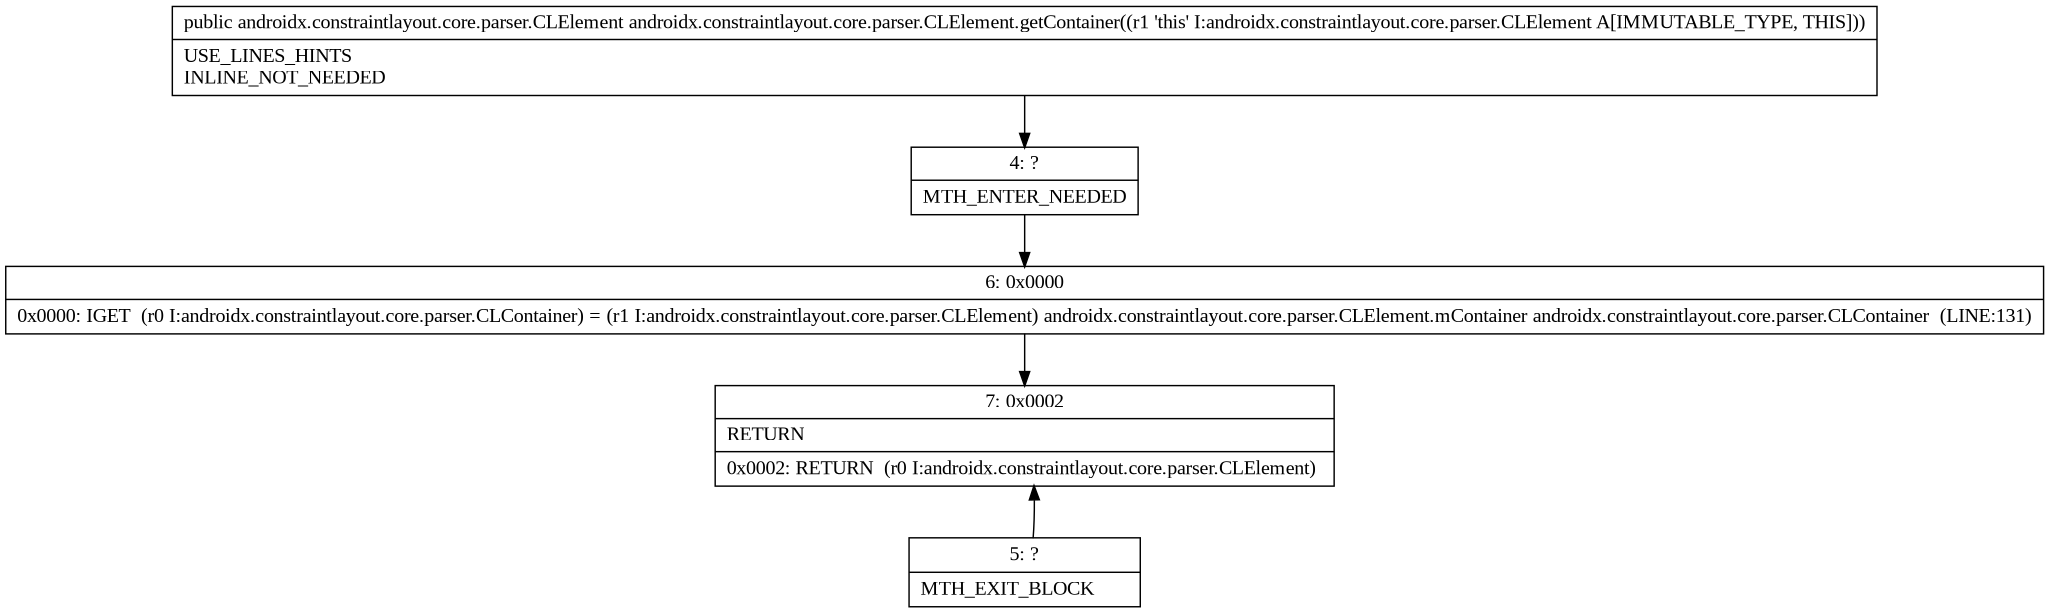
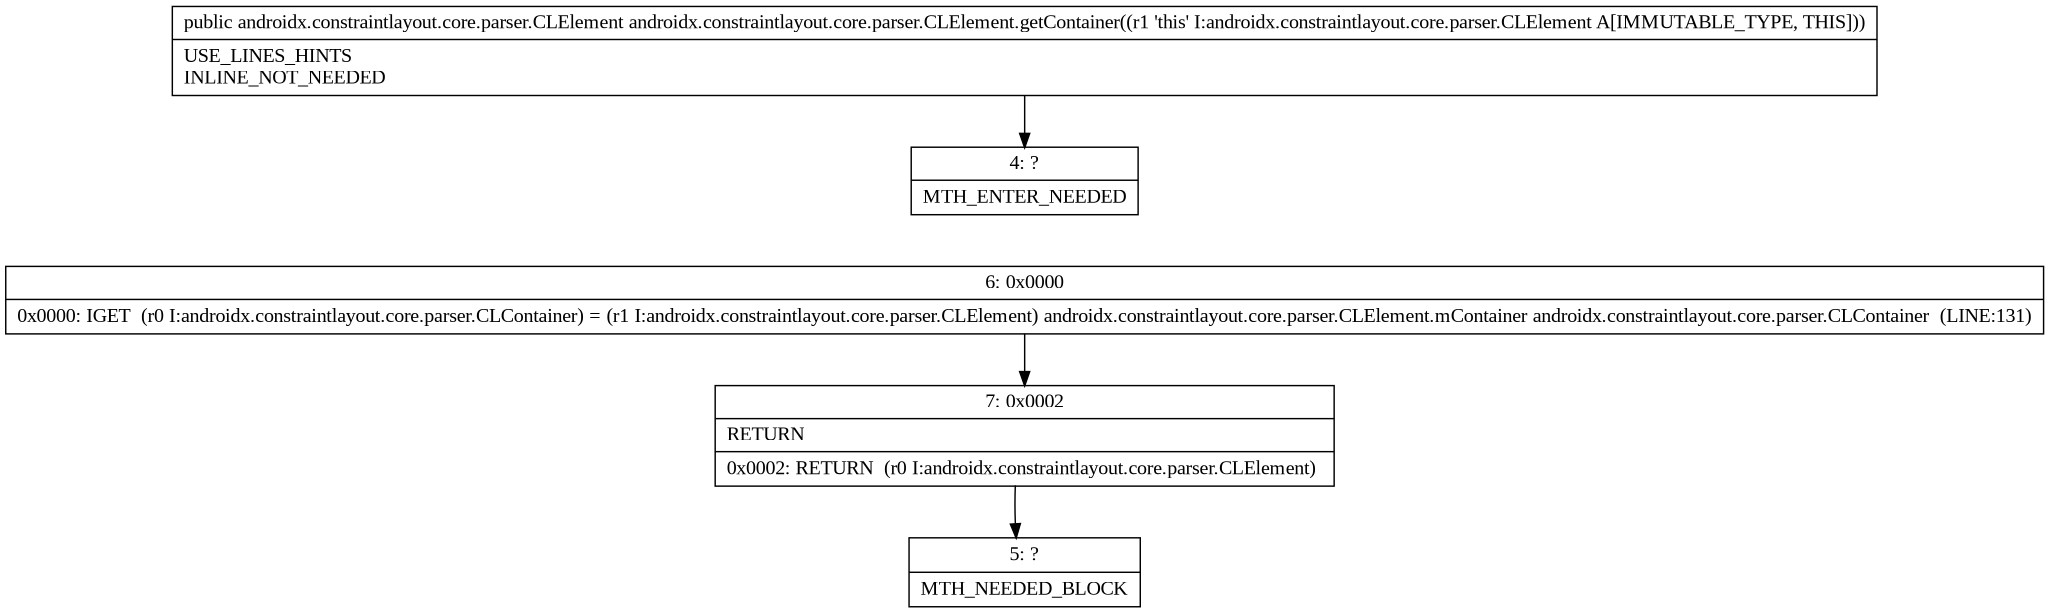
edge "4: ?" -> "6: 0x0000": removed
edge "5: ?" -> "7: 0x0002": reversed
node "5: ?": text "MTH_EXIT_BLOCK" -> "MTH_NEEDED_BLOCK"
